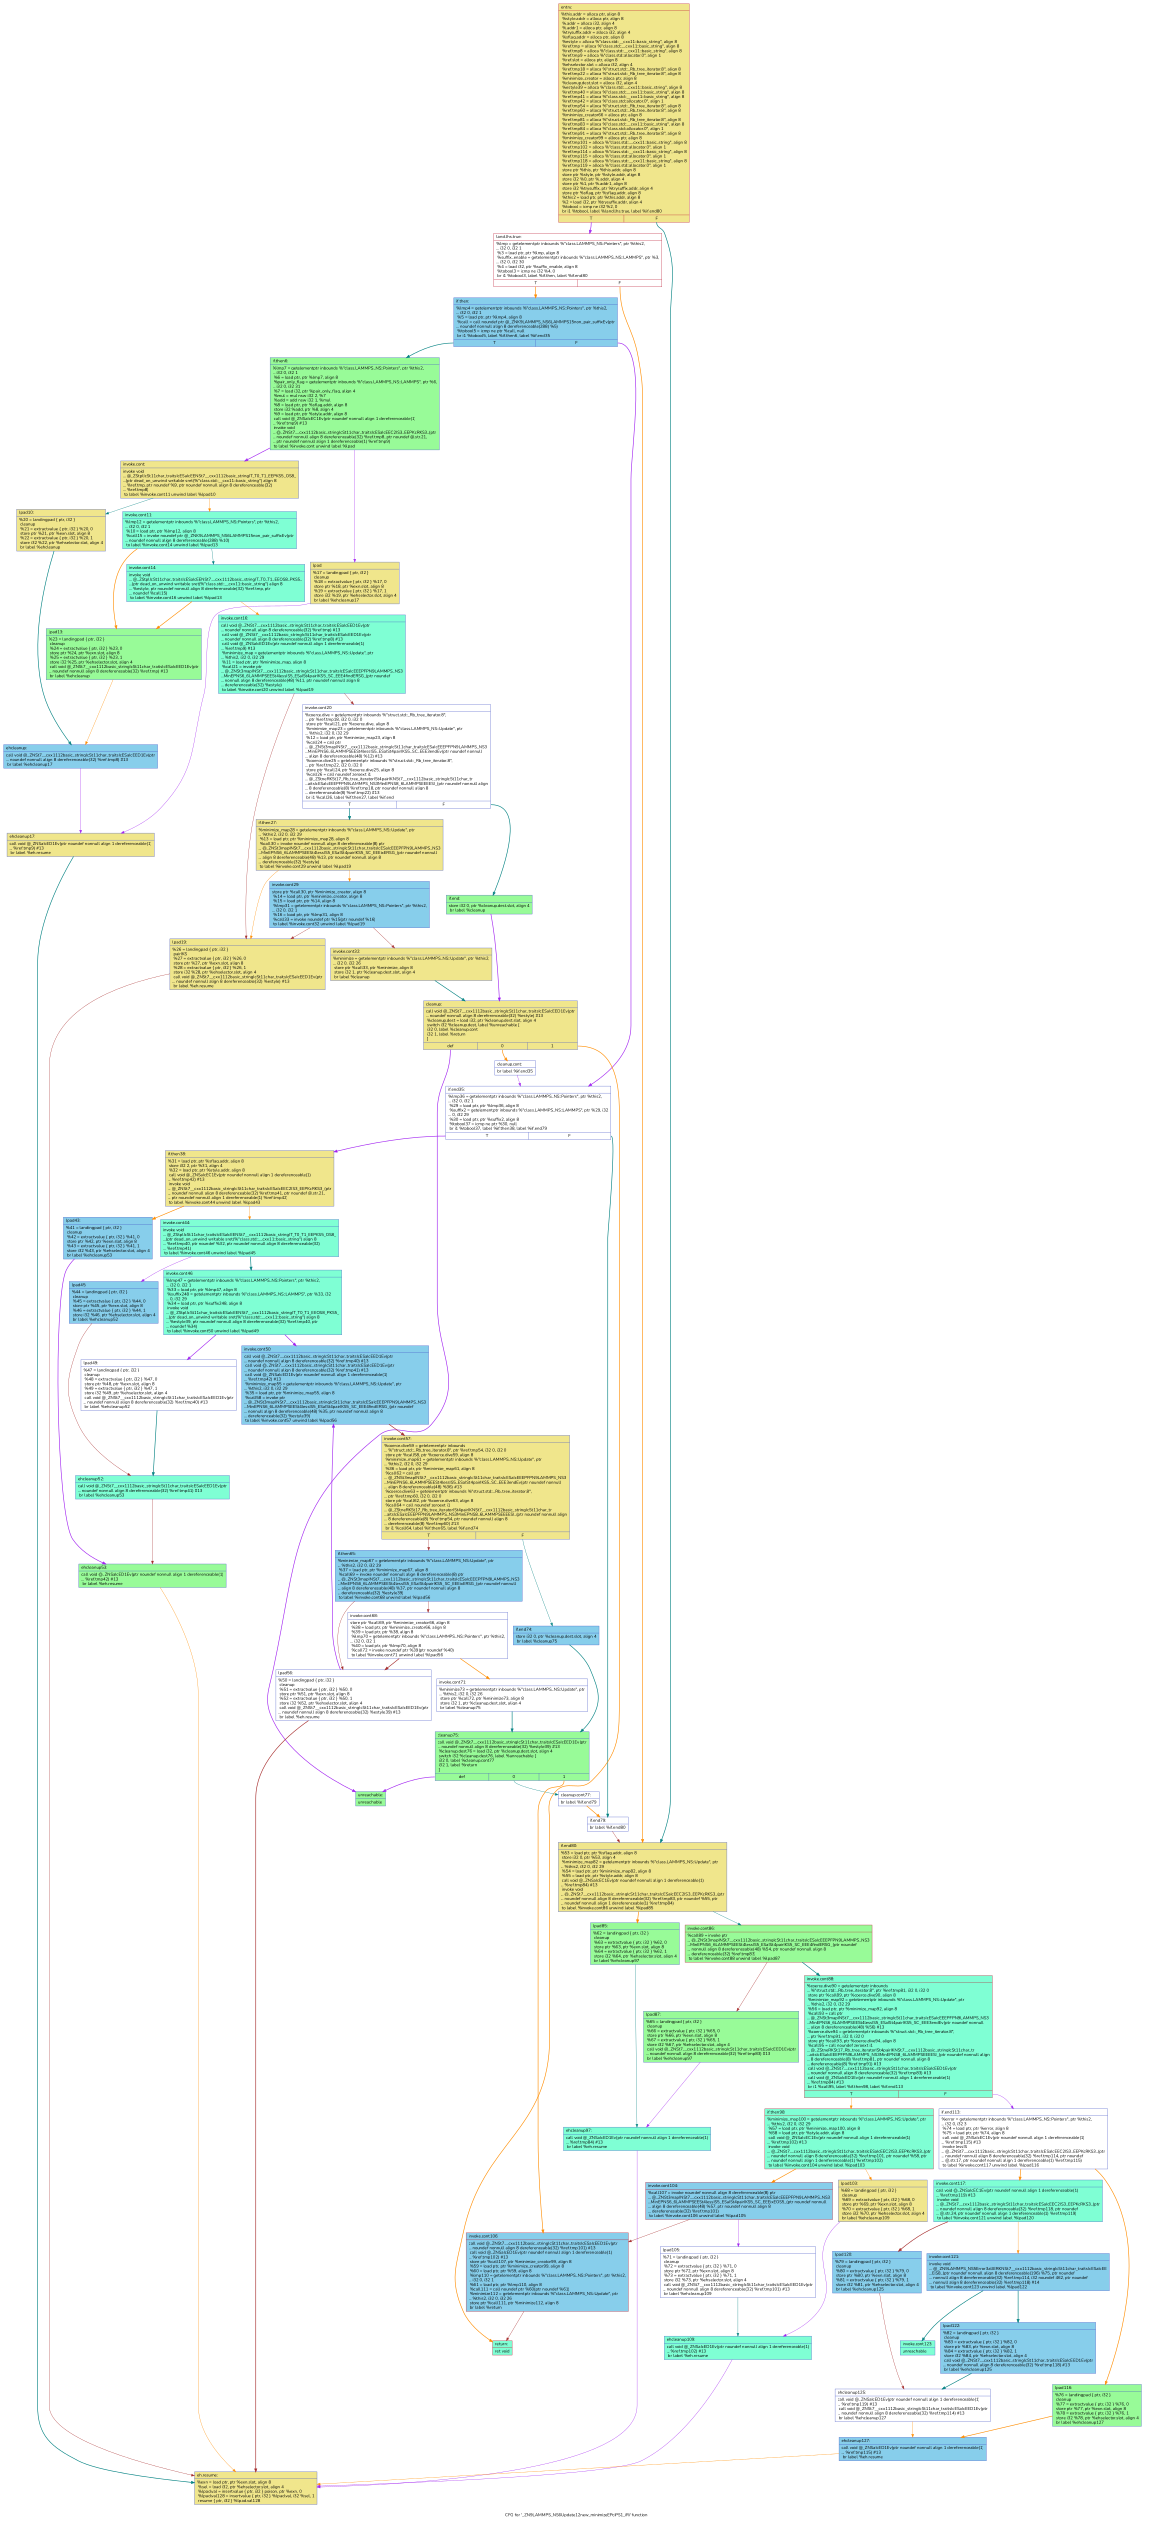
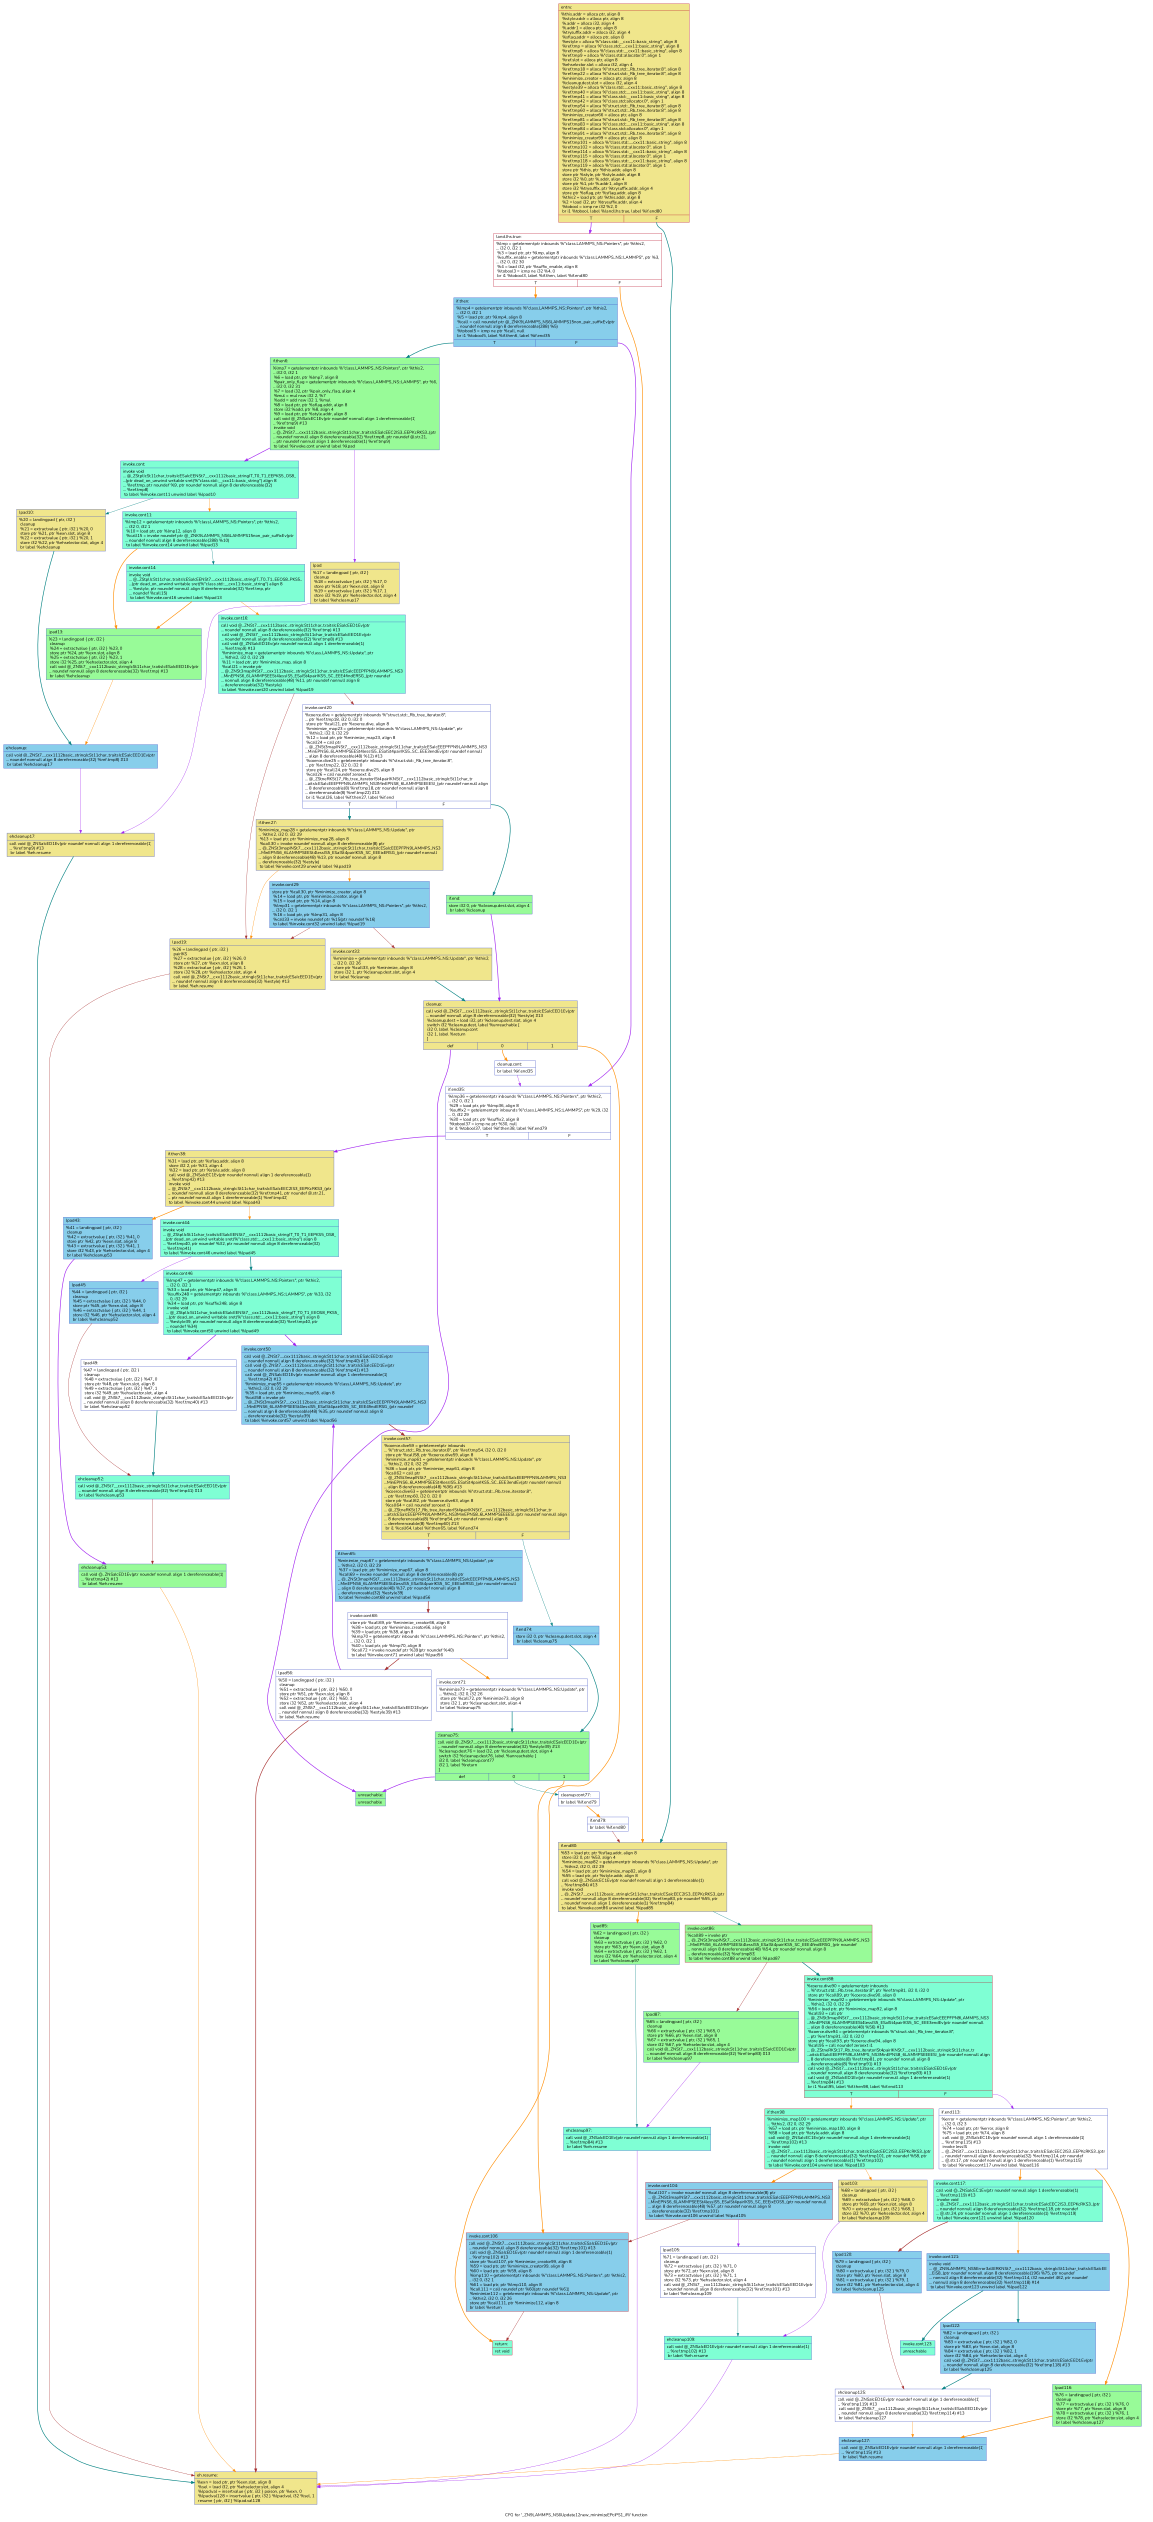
node "invoke.cont:": fillcolor khaki -> aquamarine
edge "if.end35:" -> "if.end79:": removed
edge "if.then65:" -> "invoke.cont68:": style solid -> bold
edge "if.then65:" -> "lpad56:": removed
